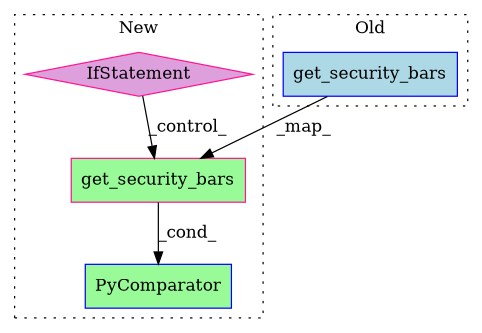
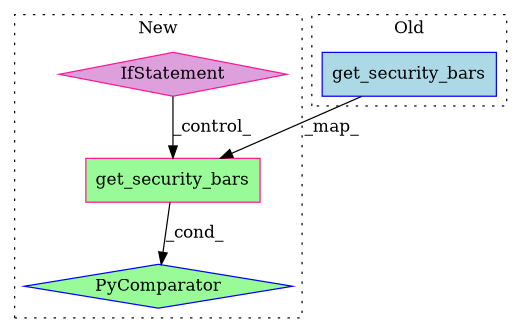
node "PyComparator": shape box -> diamond
